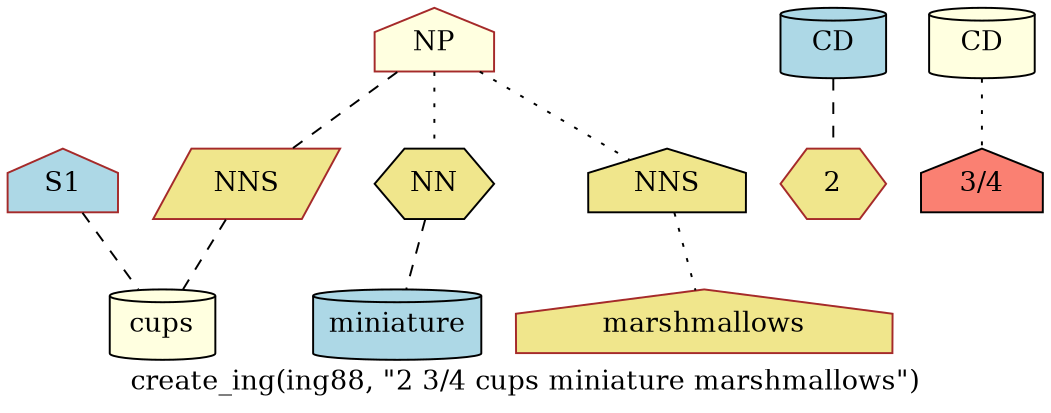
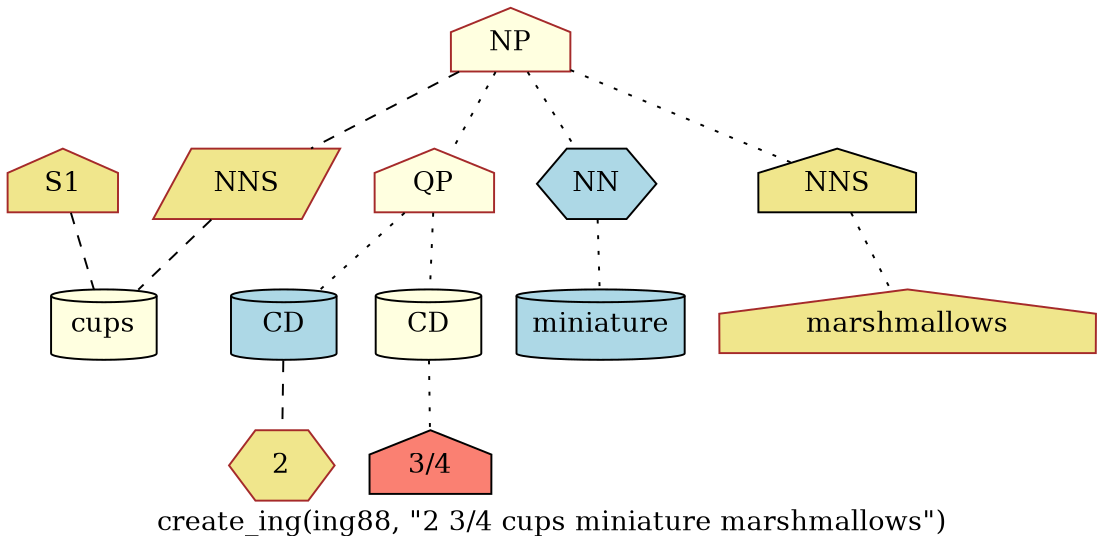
node "S1": fillcolor lightblue -> khaki
node "NN": fillcolor khaki -> lightblue
node "QP": added
edge "NN" -- "miniature": style dashed -> dotted
